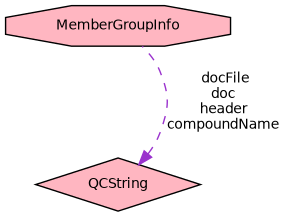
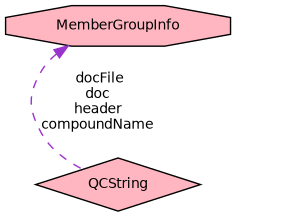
edge "MemberGroupInfo" -> "QCString": reversed
